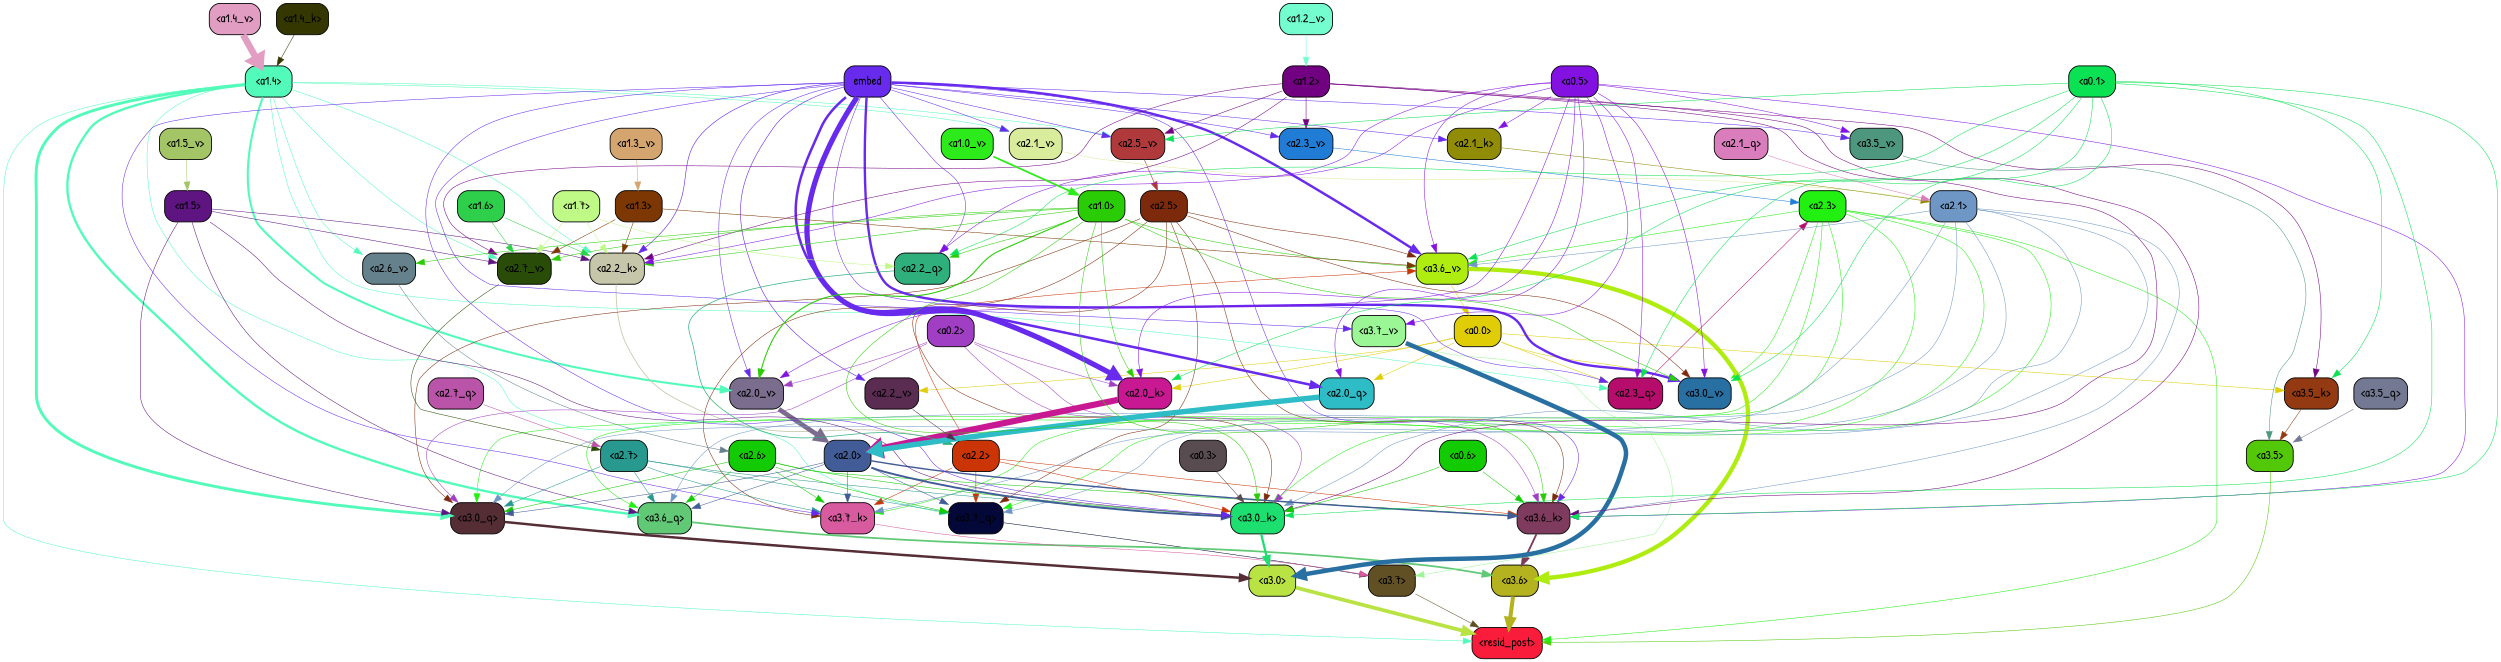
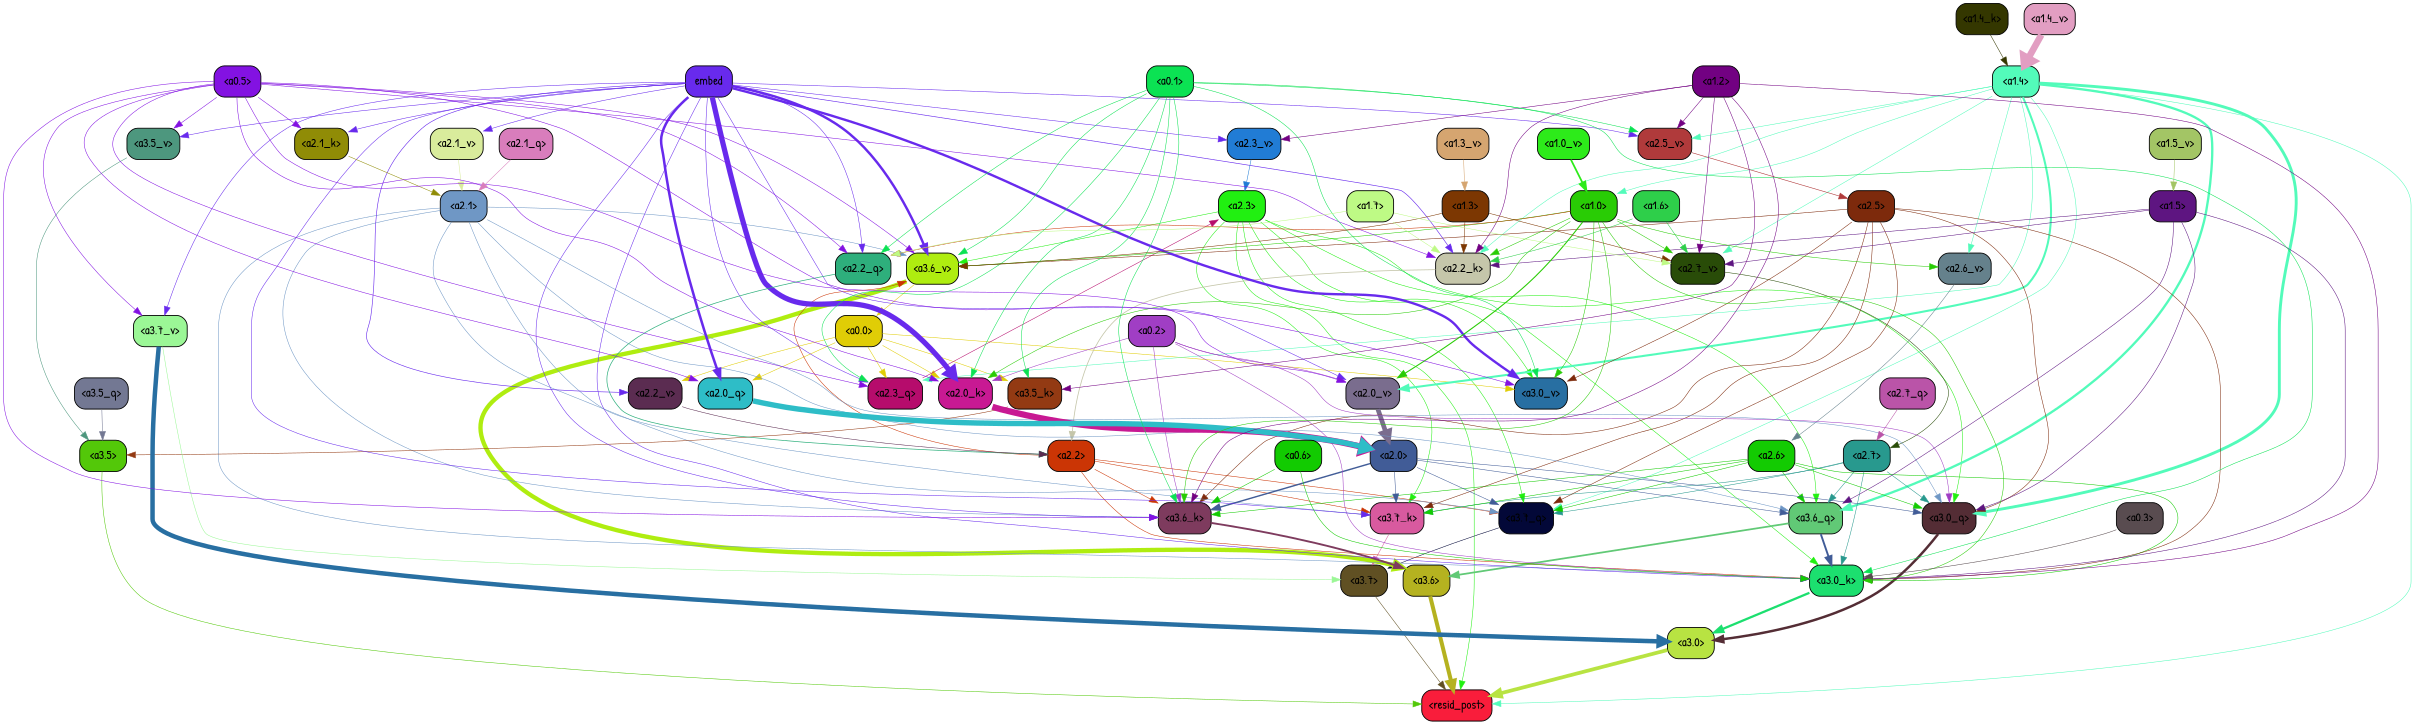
node "<a1.2_v>": removed
edge "<a1.4>" -> "<a2.1_v>": now "<a1.4>" -> "<a1.0>"
edge "<a1.0>" -> "<a2.2_q>": color #29cc05 -> #cb3505
edge "<a2.0>" -> "<a3.0_k>": now "<a3.6_q>" -> "<a3.0_k>"
